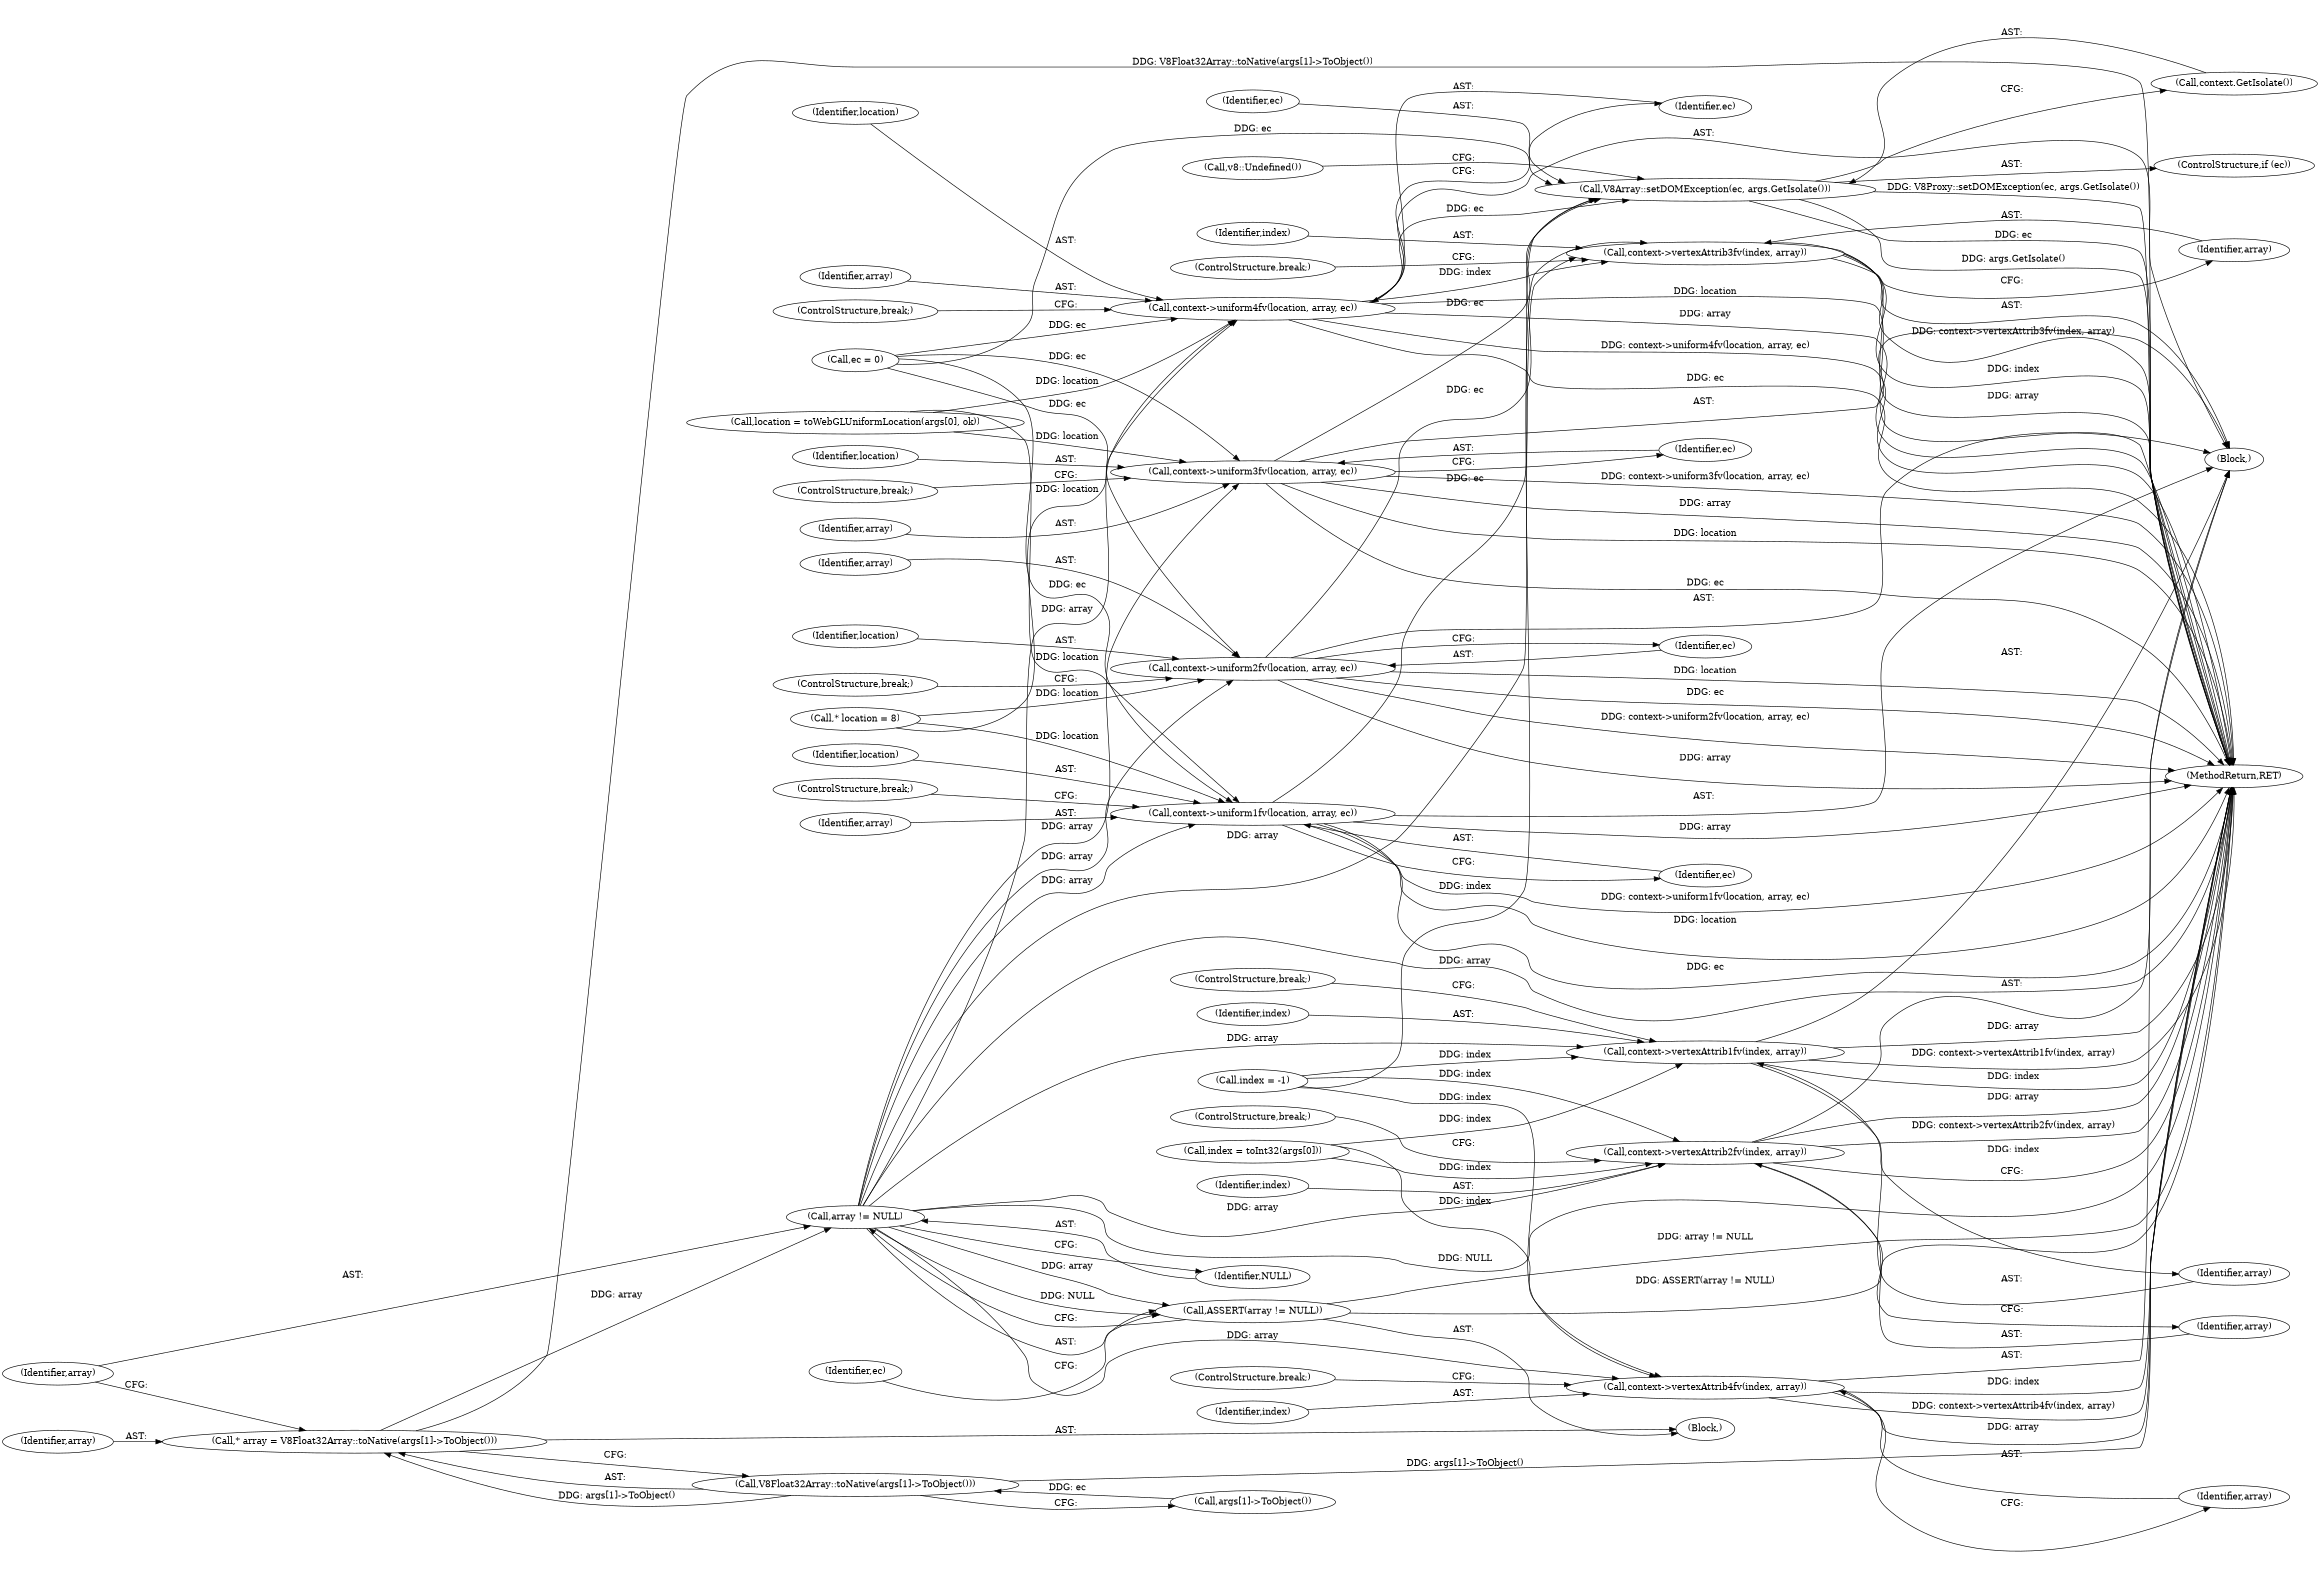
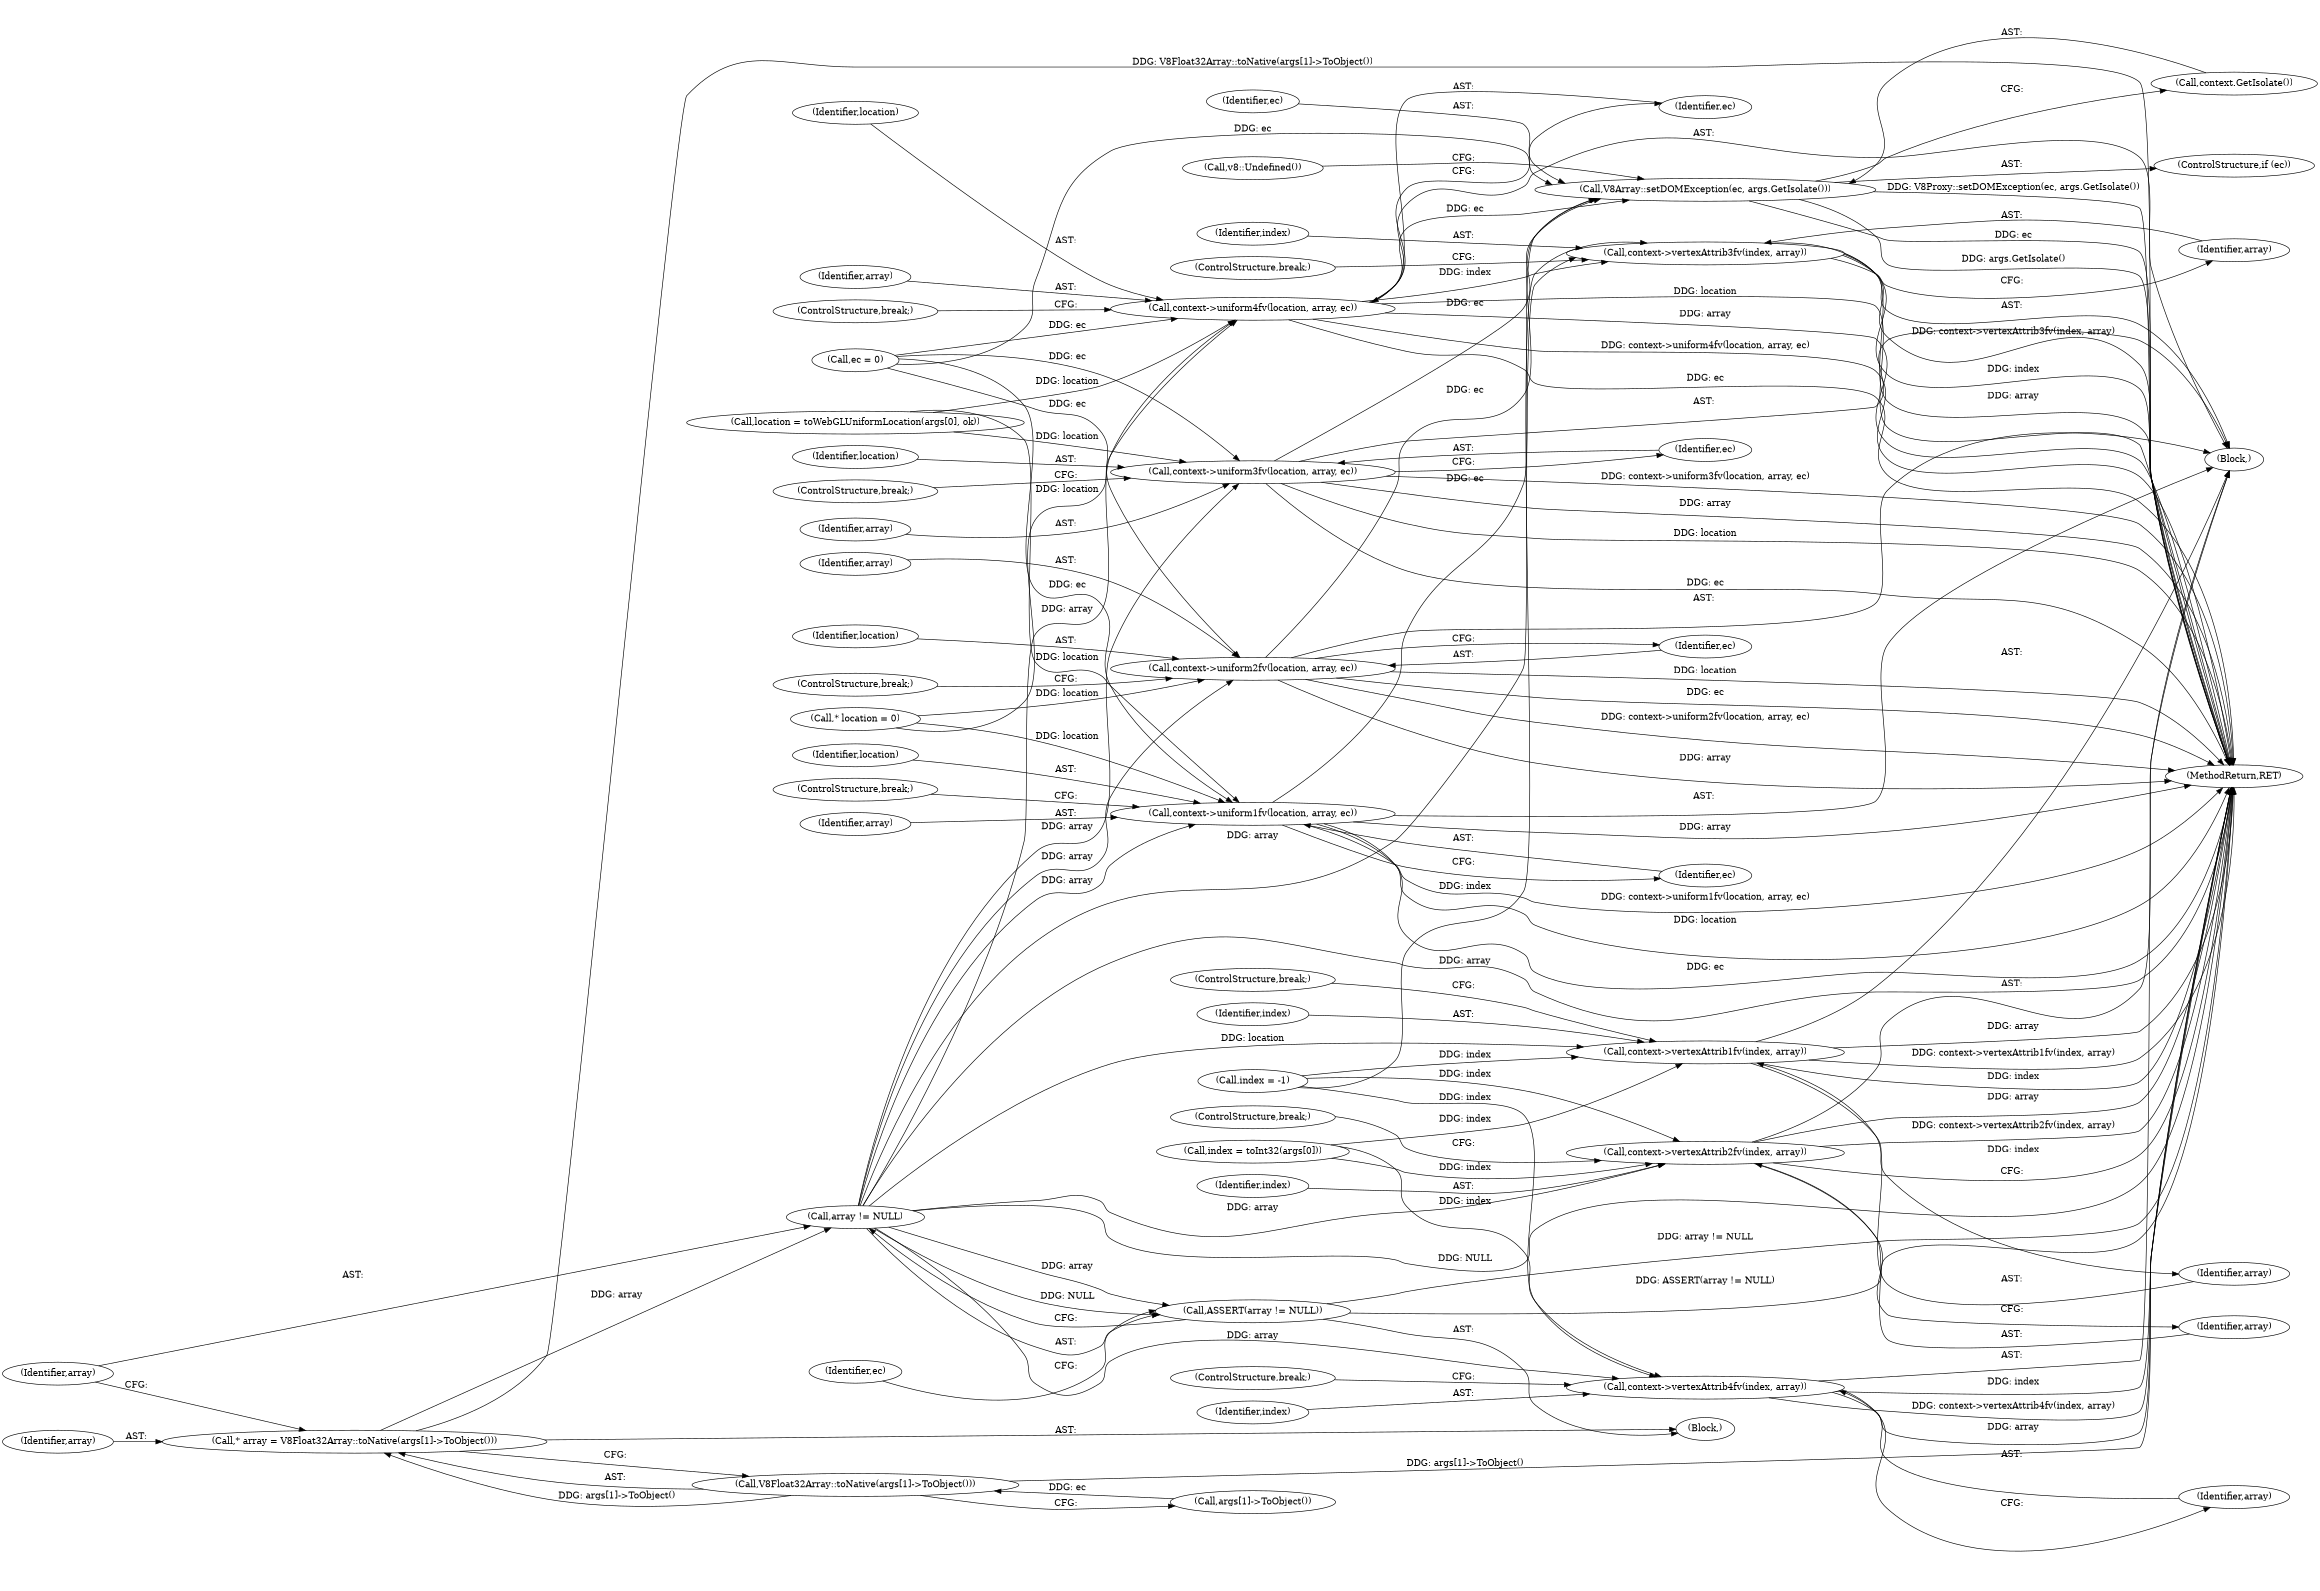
node "(Call,* location = 8)": label "(Call,* location = 8)" -> "(Call,* location = 0)"
edge "(Call,array != NULL)" -> "(Call,context->vertexAttrib1fv(index, array))": label "DDG: array" -> "DDG: location"
node "(Identifier,NULL)": removed
